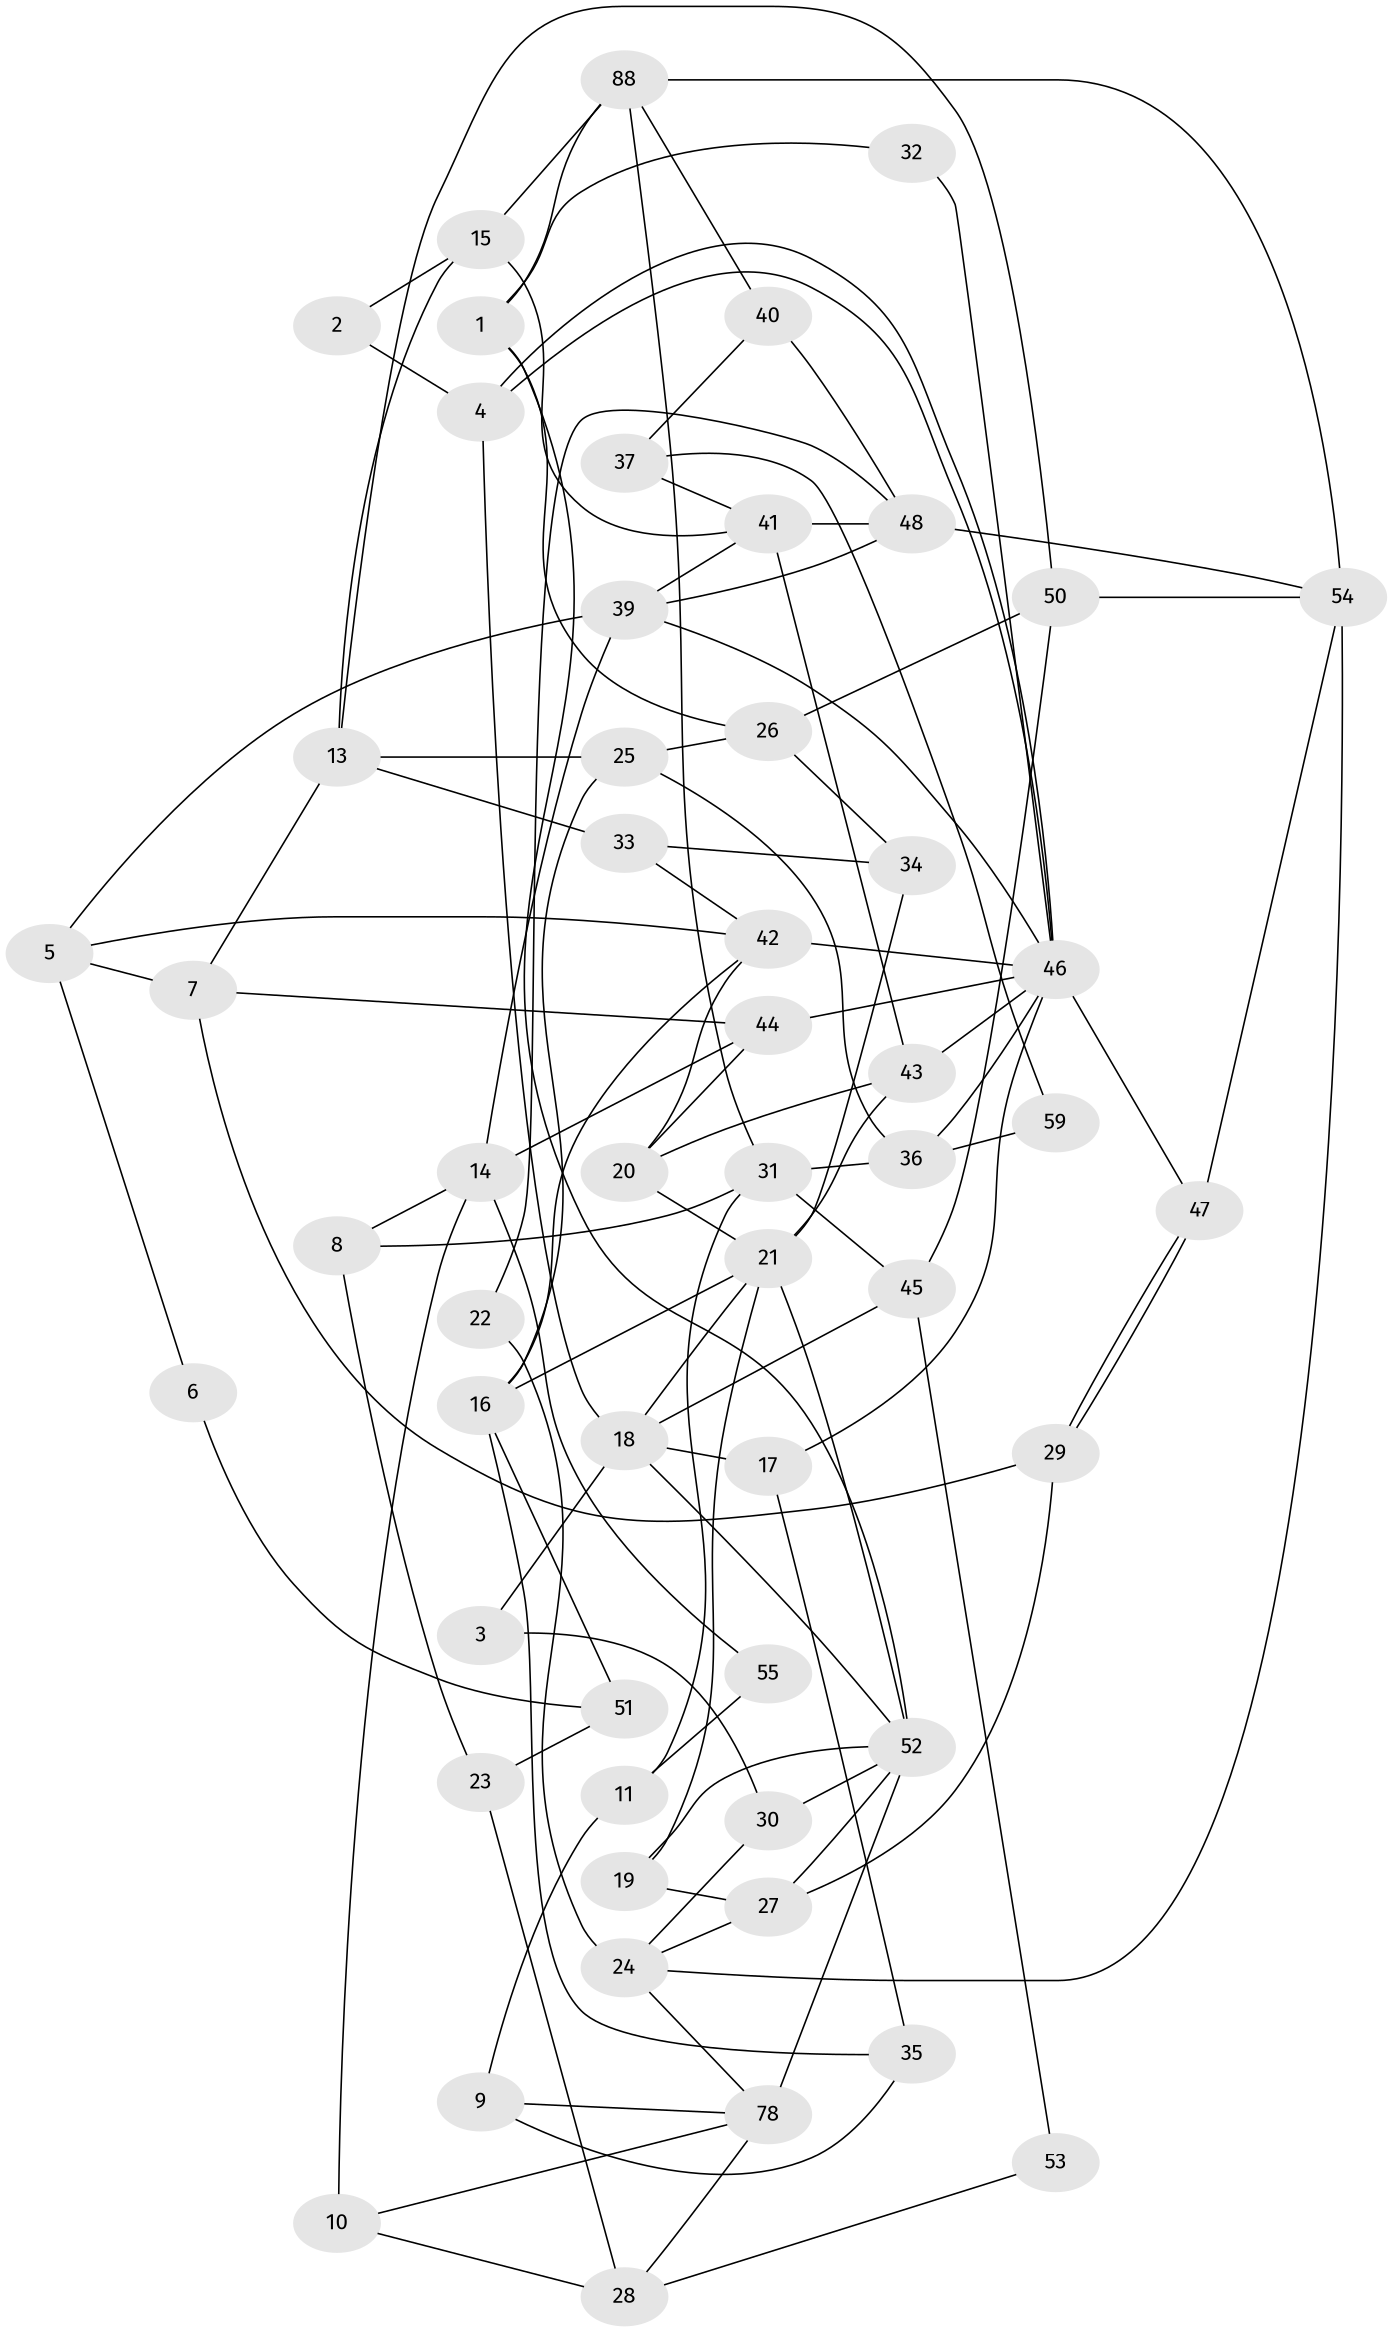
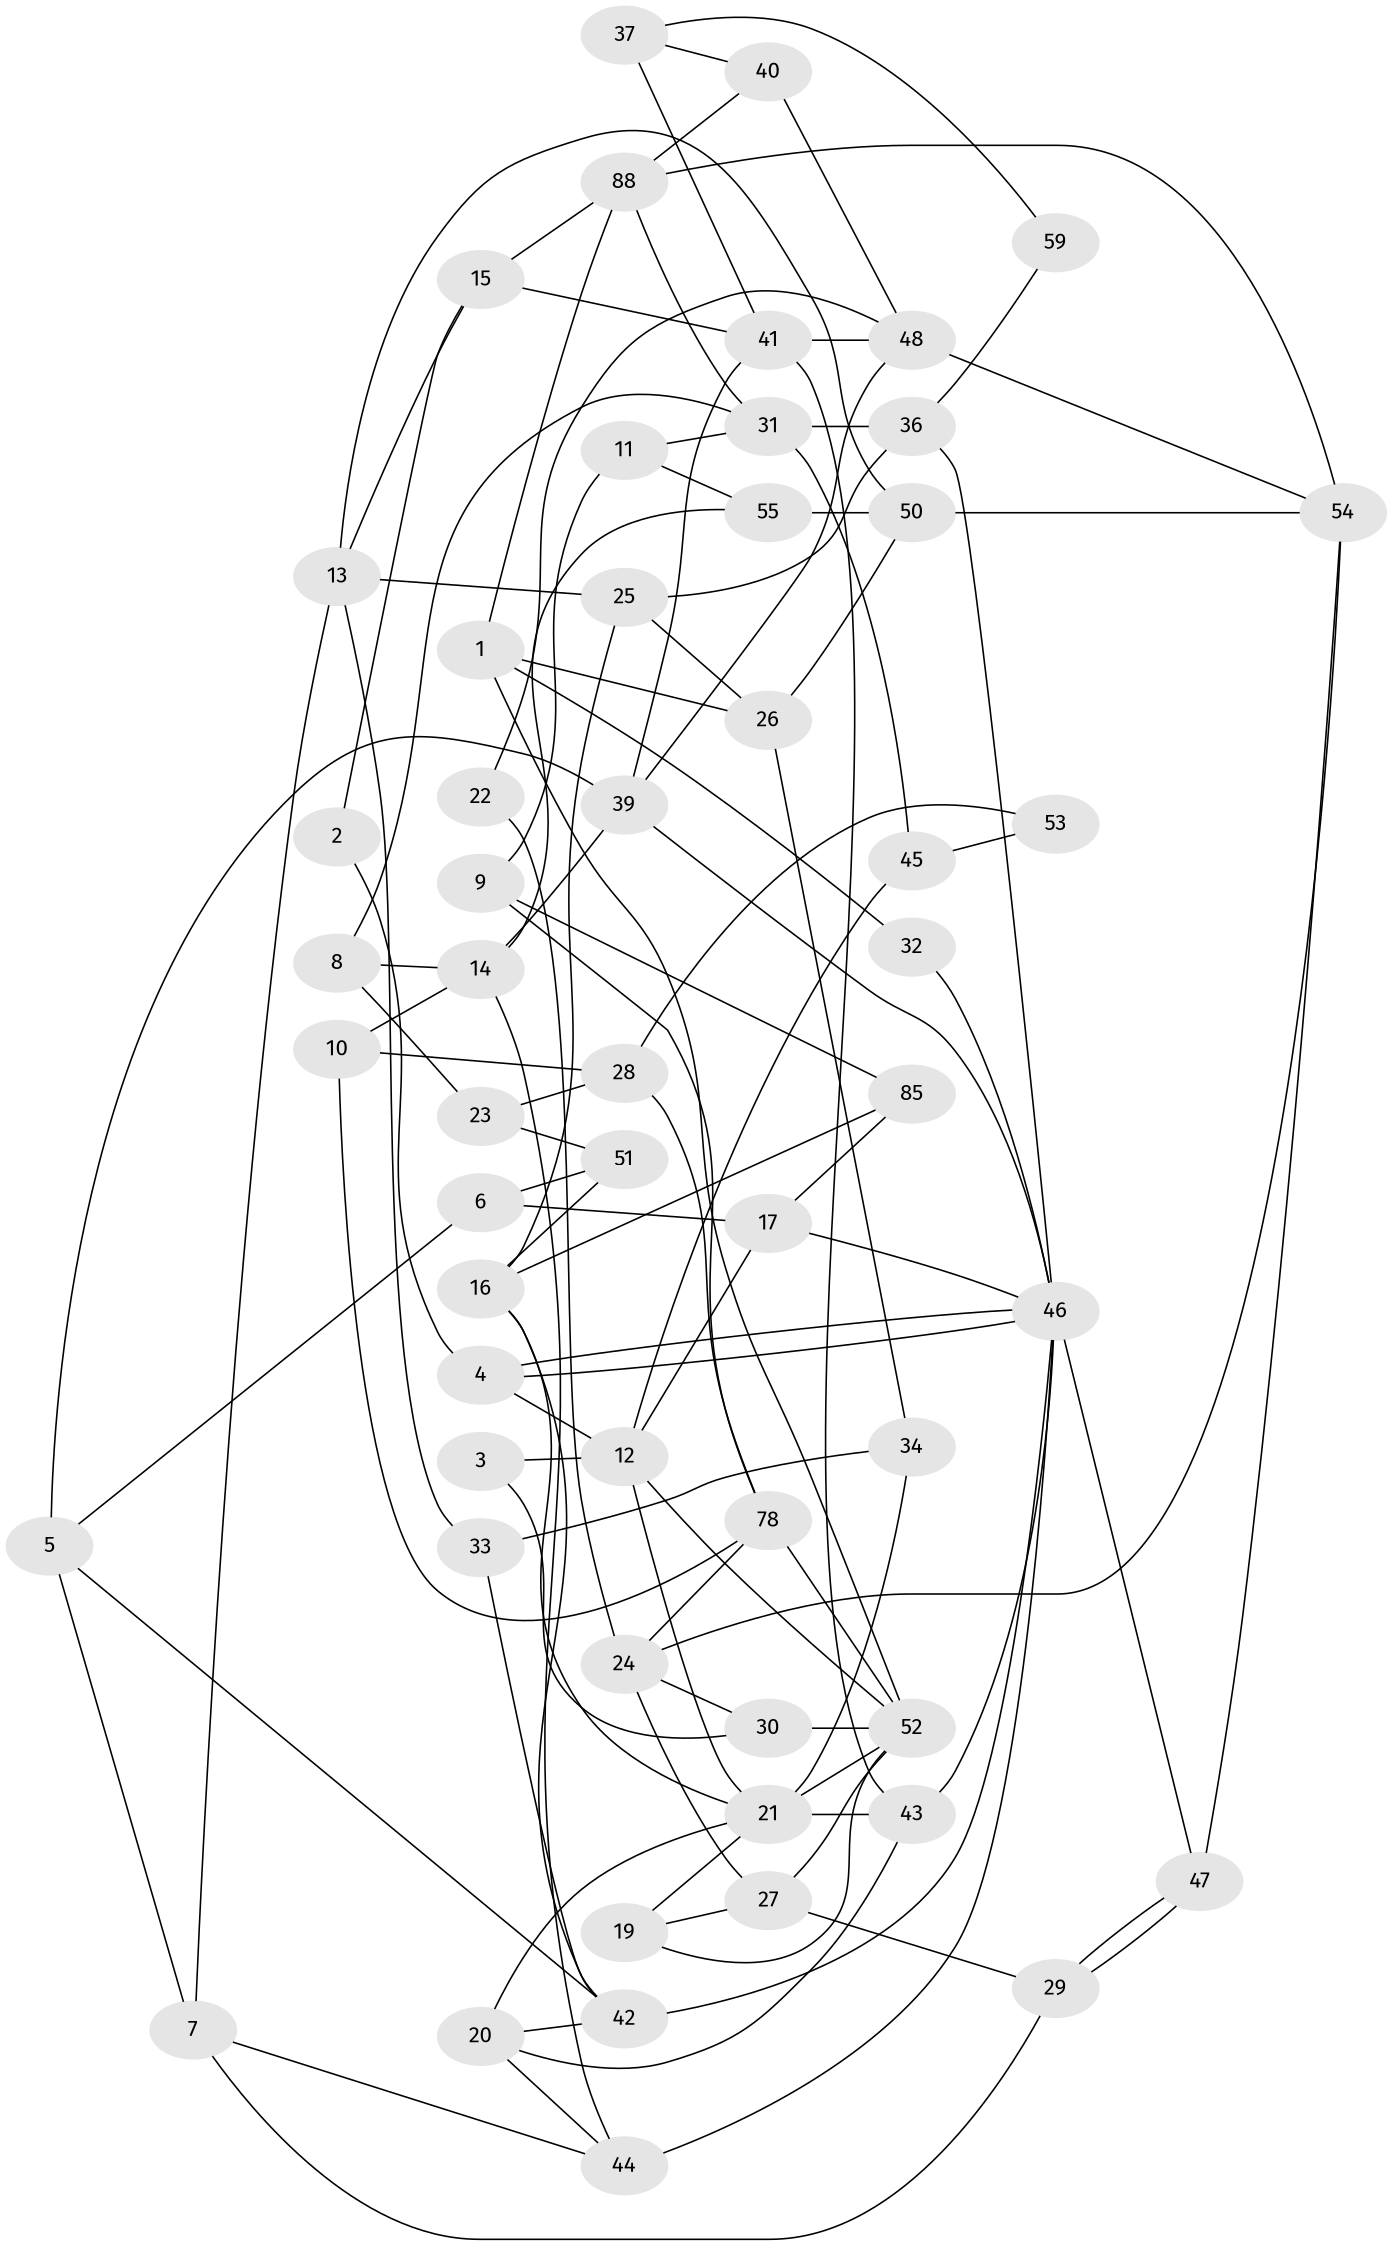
edge "50" -- "45": now "50" -- "55"
edge "6" -- "17": added
node "18": label "18" -> "12"
node "35": label "35" -> "85"
